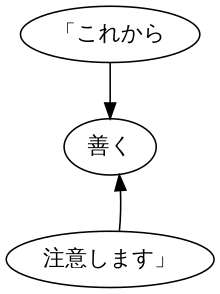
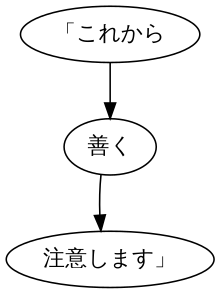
edge "注意します」" -> "善く": reversed
